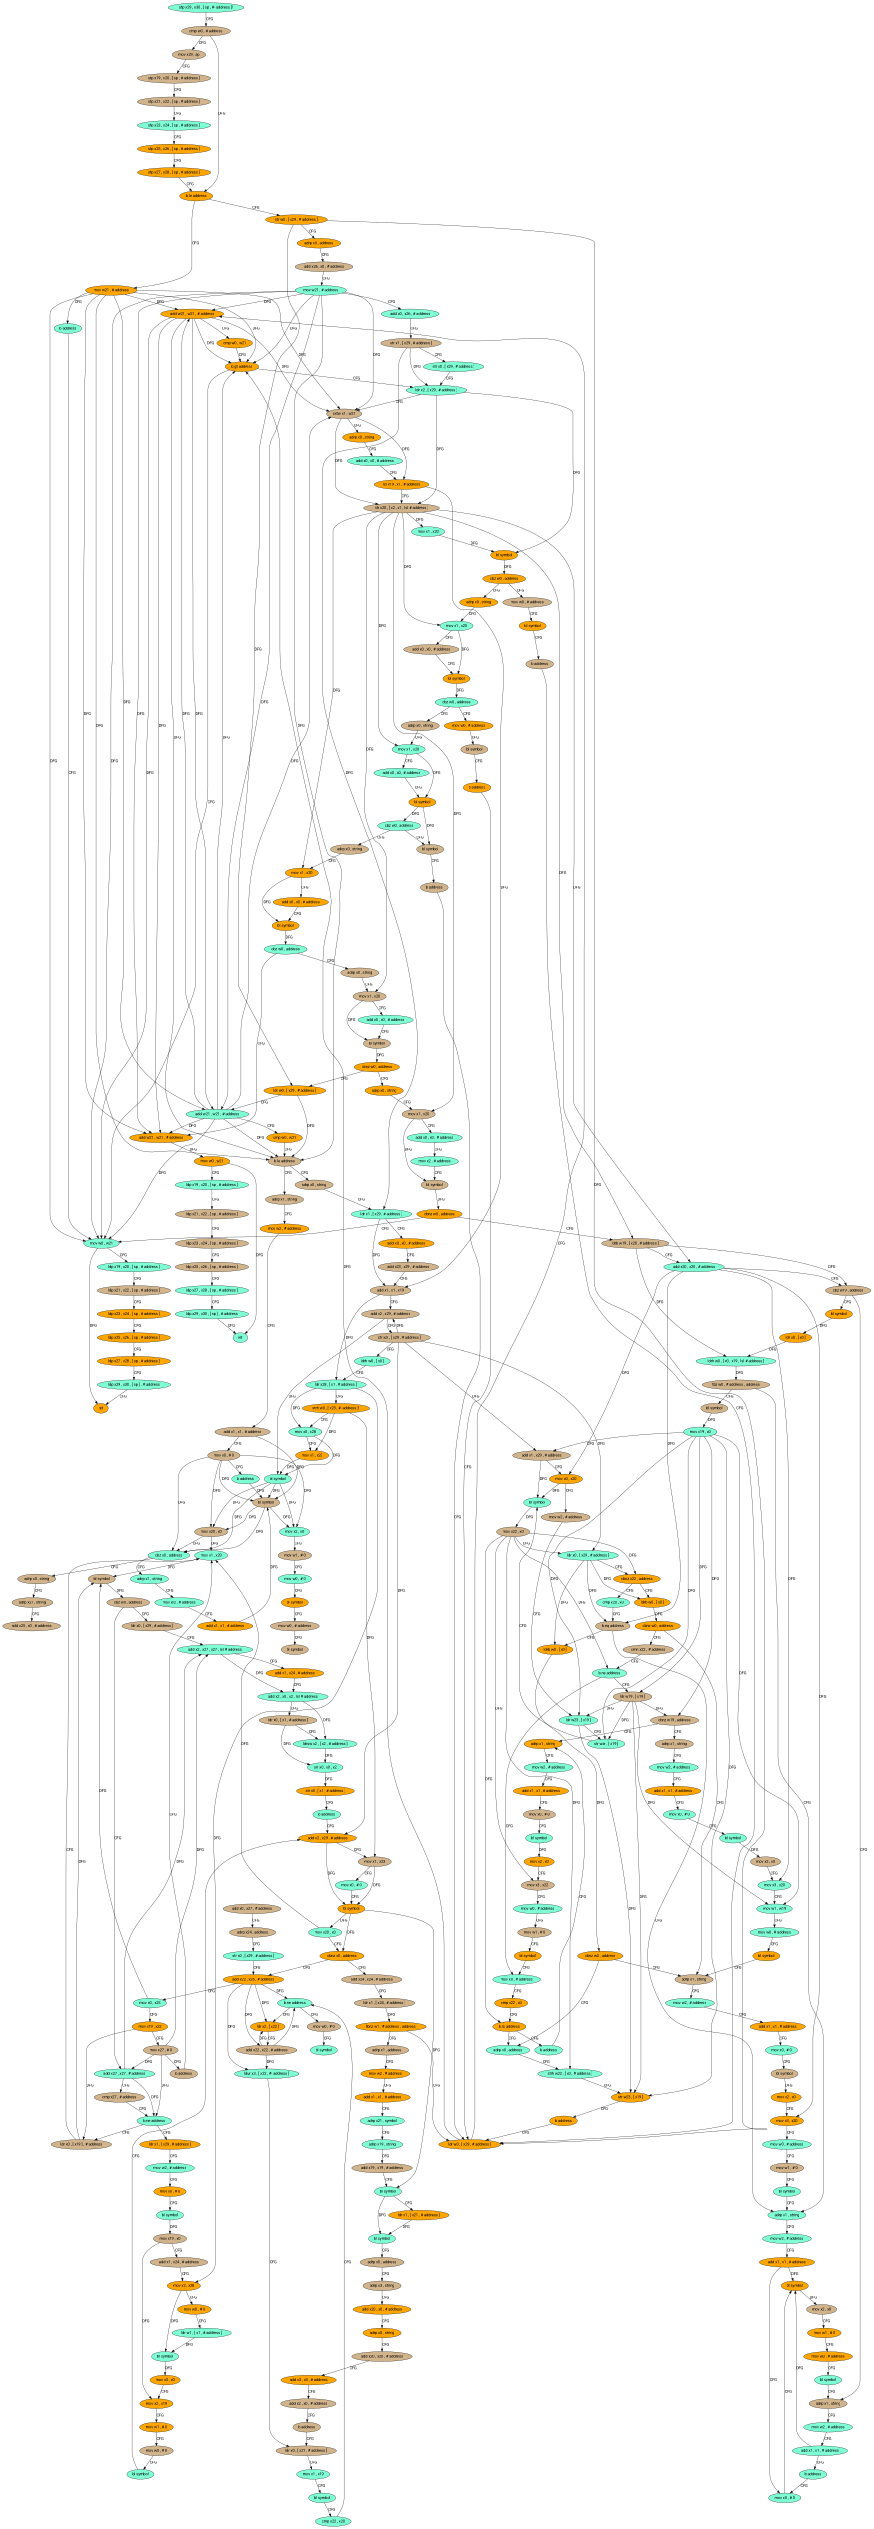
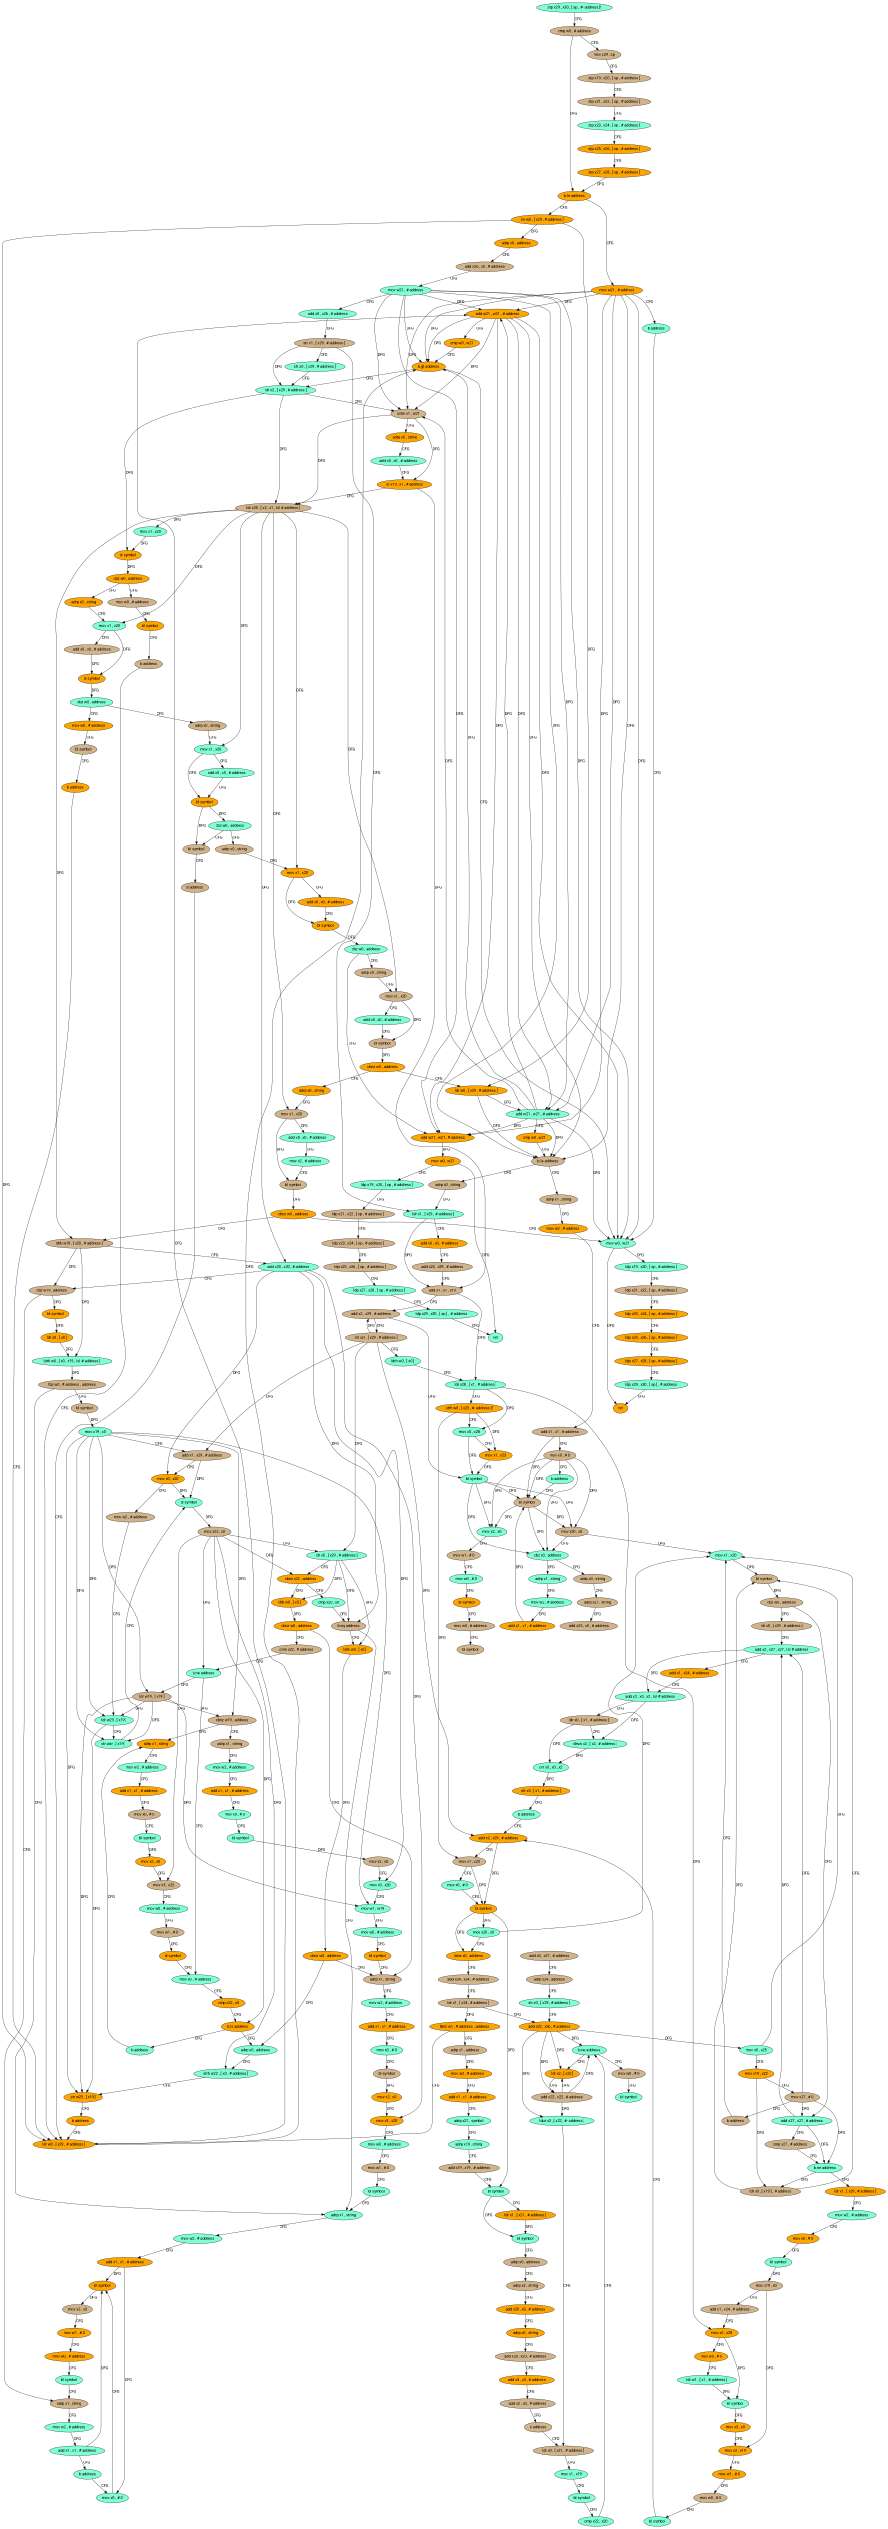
edge "cbnz x0 , address" -> "add x22 , x26 , # address": now "ldr x1 , [ x24 , # address ]" -> "add x22 , x26 , # address"
